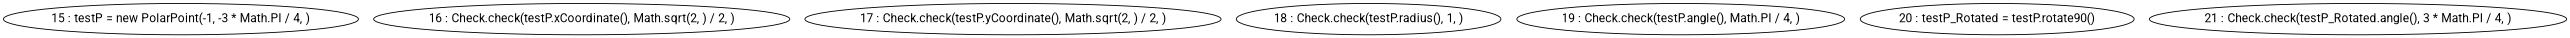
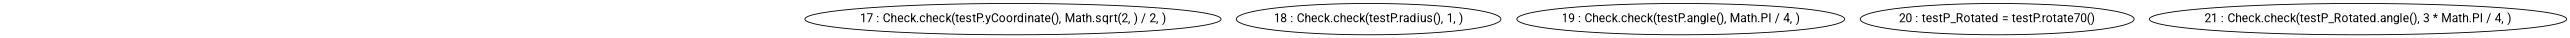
node "15 : testP = new PolarPoint(-1, -3 * Math.PI / 4, )": removed
node "16 : Check.check(testP.xCoordinate(), Math.sqrt(2, ) / 2, )": removed
node "20 : testP_Rotated = testP.rotate90()": label "20 : testP_Rotated = testP.rotate90()" -> "20 : testP_Rotated = testP.rotate70()"
